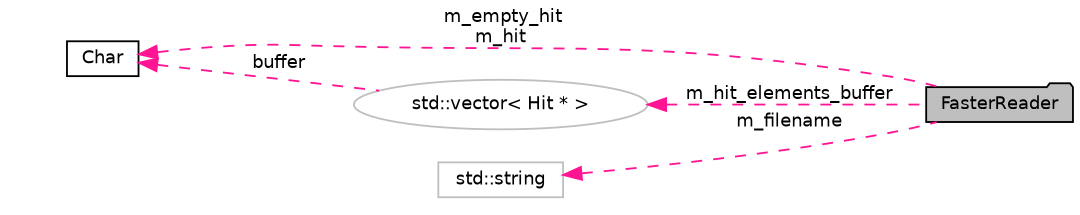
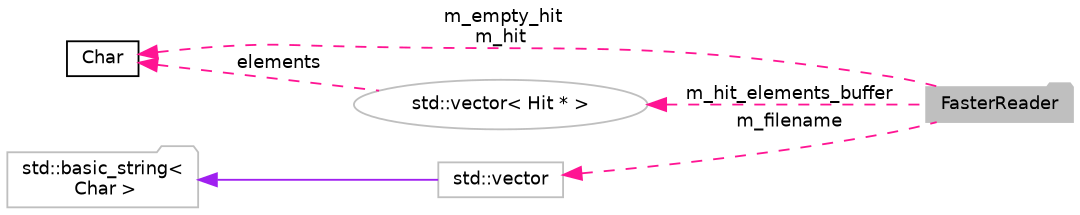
edge "std::vector< Hit * >" -> "Char": label " buffer" -> " elements"
node "FasterReader": color black -> grey75
node "std::basic_string< Char >": added
node "std::string": label "std::string" -> "std::vector"
